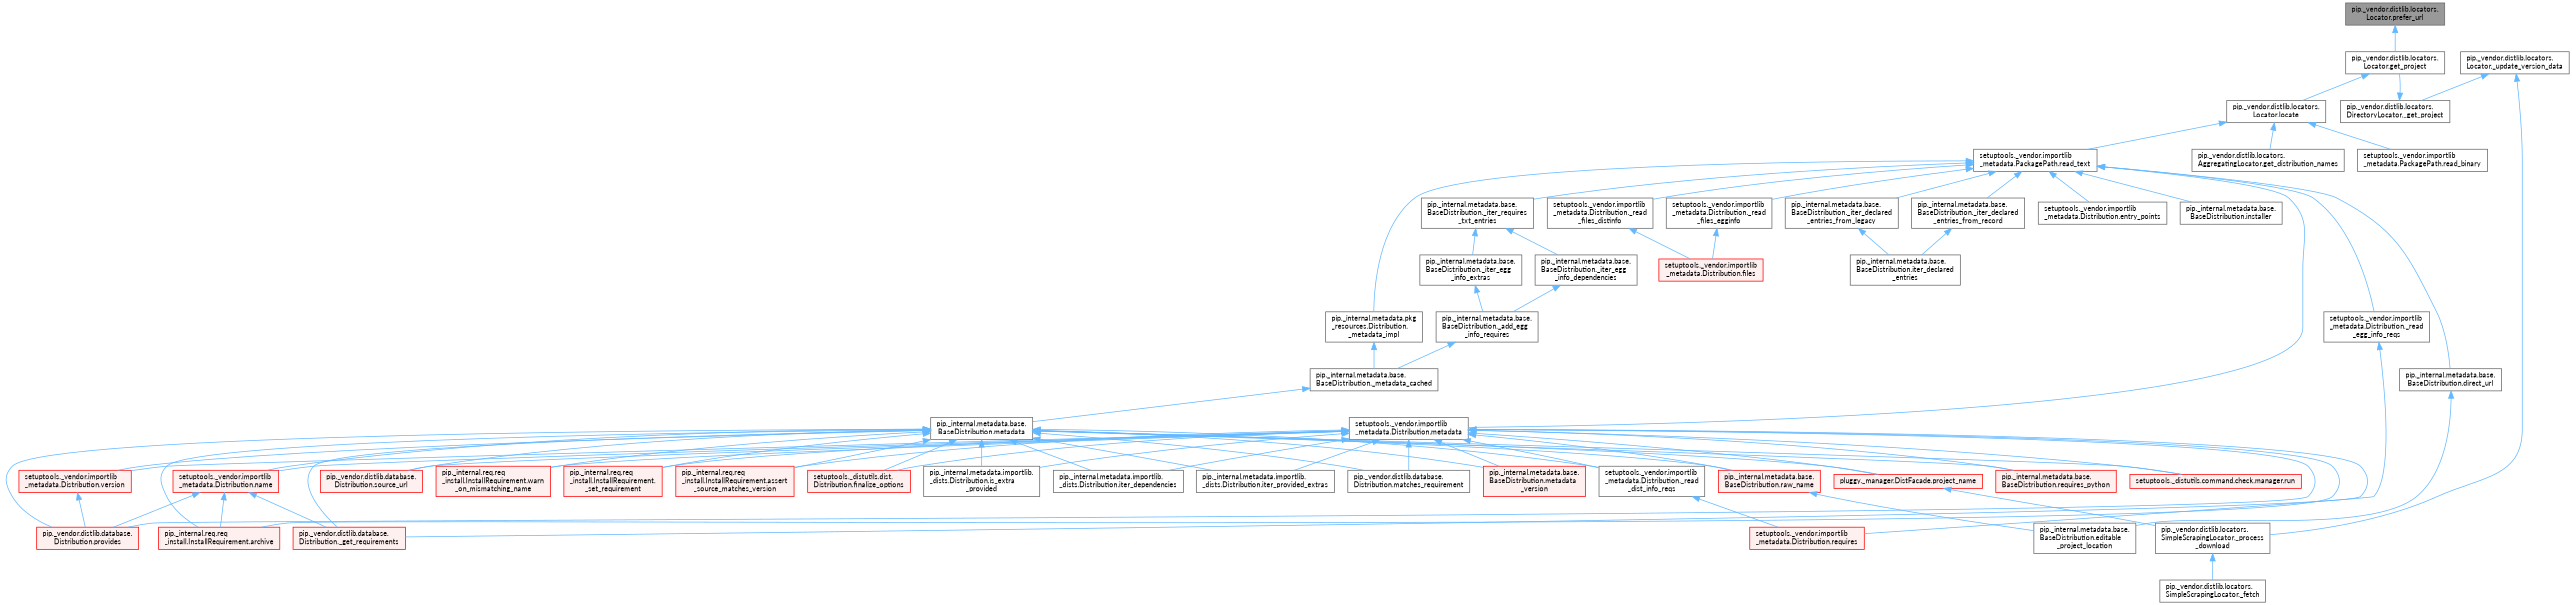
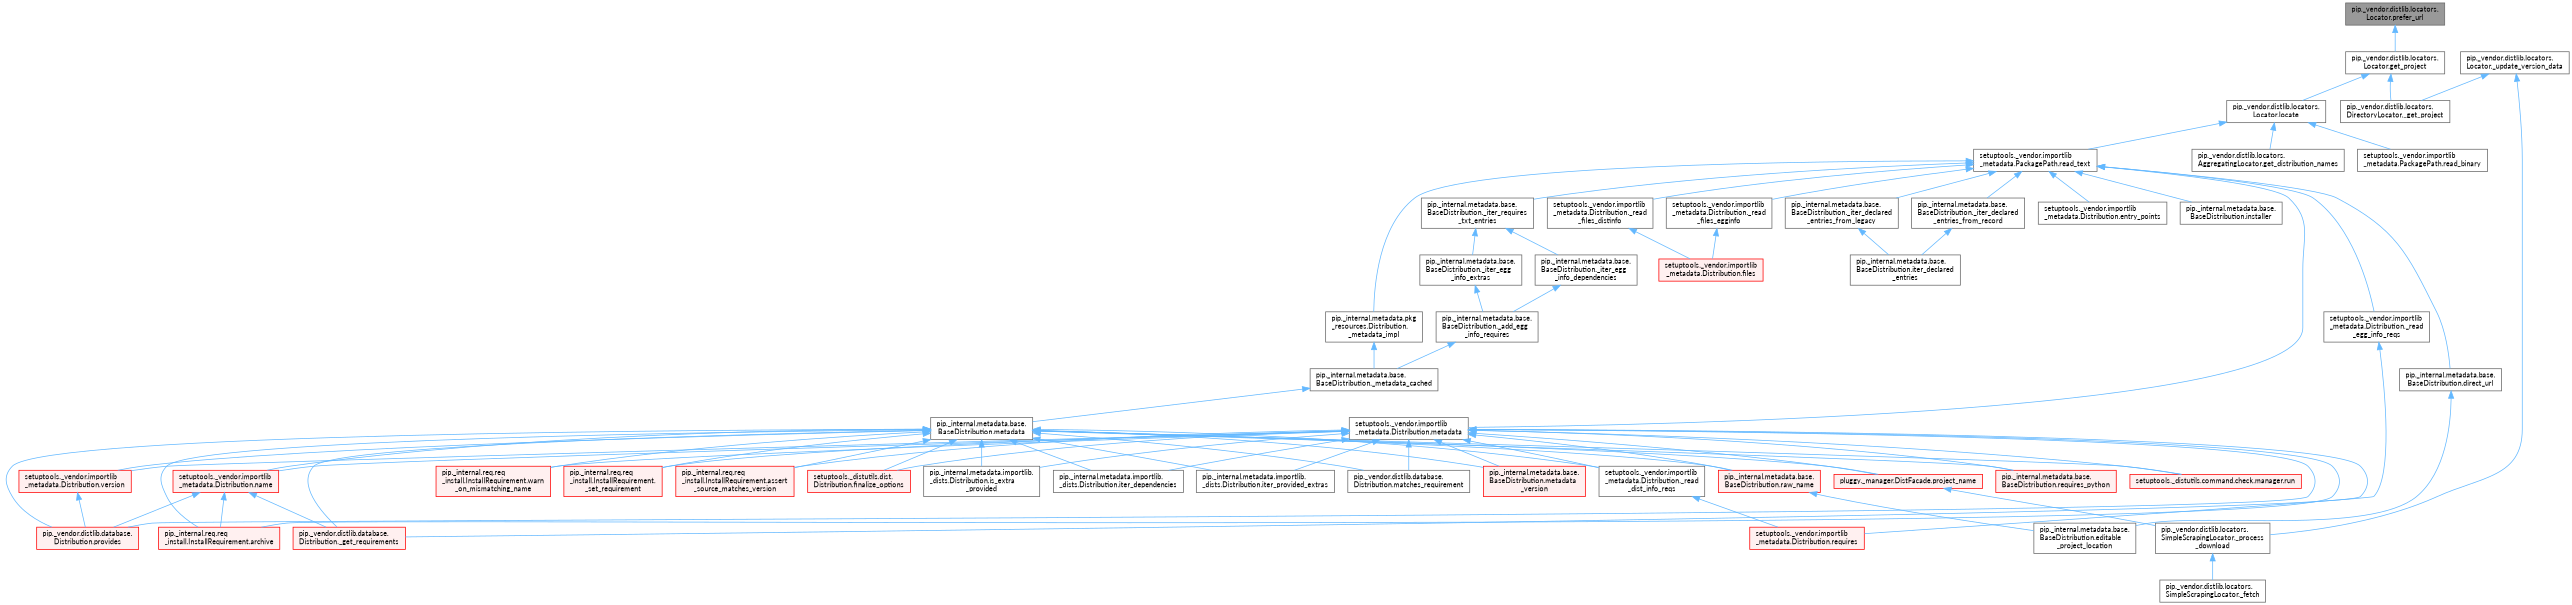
edge "pip._vendor.distlib.locators. Locator.get_project" -> "pip._vendor.distlib.locators. DirectoryLocator._get_project": reversed
node "pip._vendor.distlib.database. Distribution.source_url": removed
